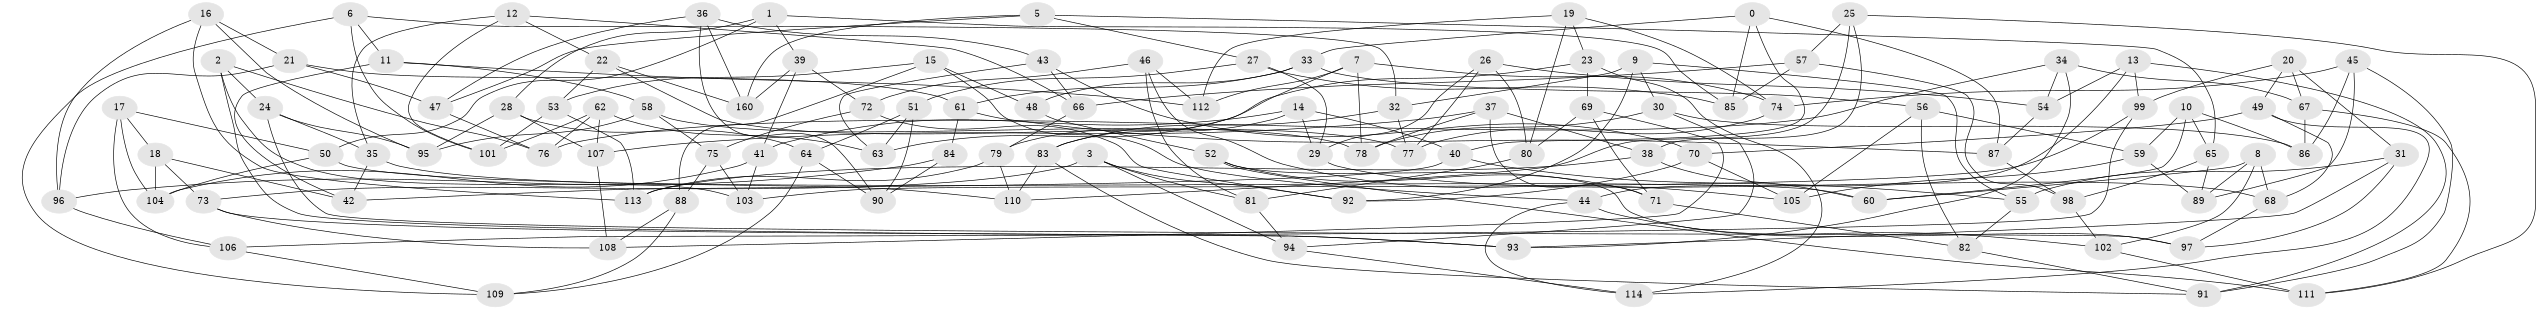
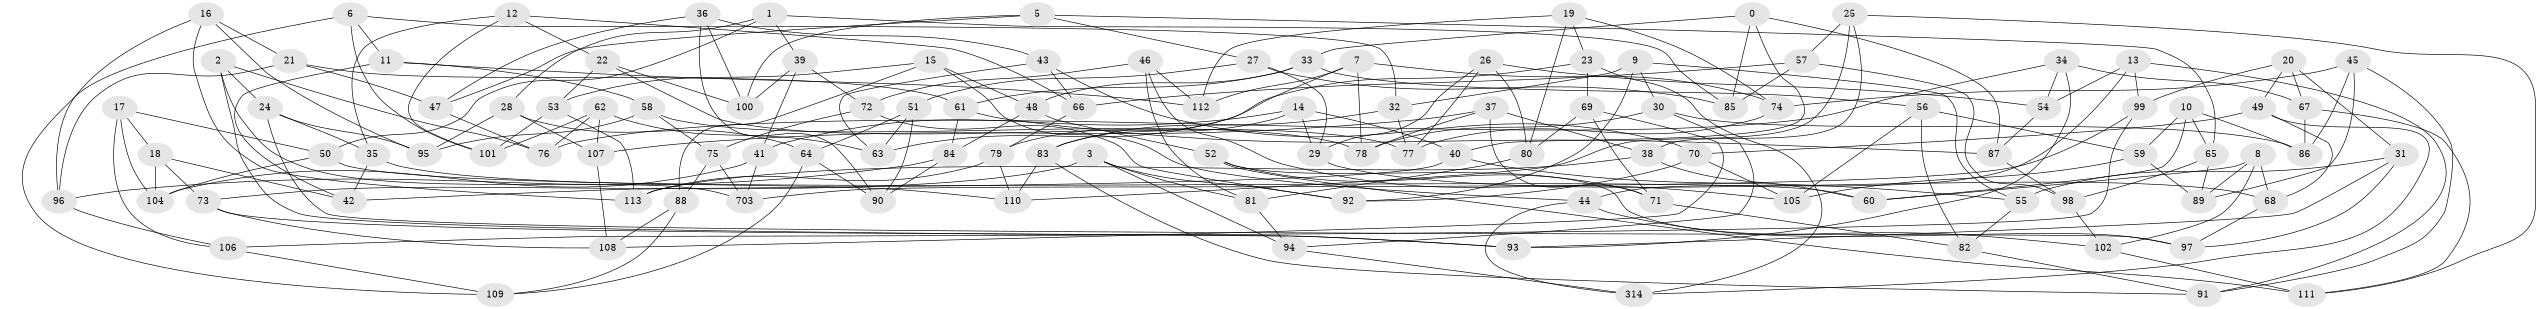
node "160": label "160" -> "100"
edge "48" -- "84": added
node "103": label "103" -> "703"
node "114": label "114" -> "314"
